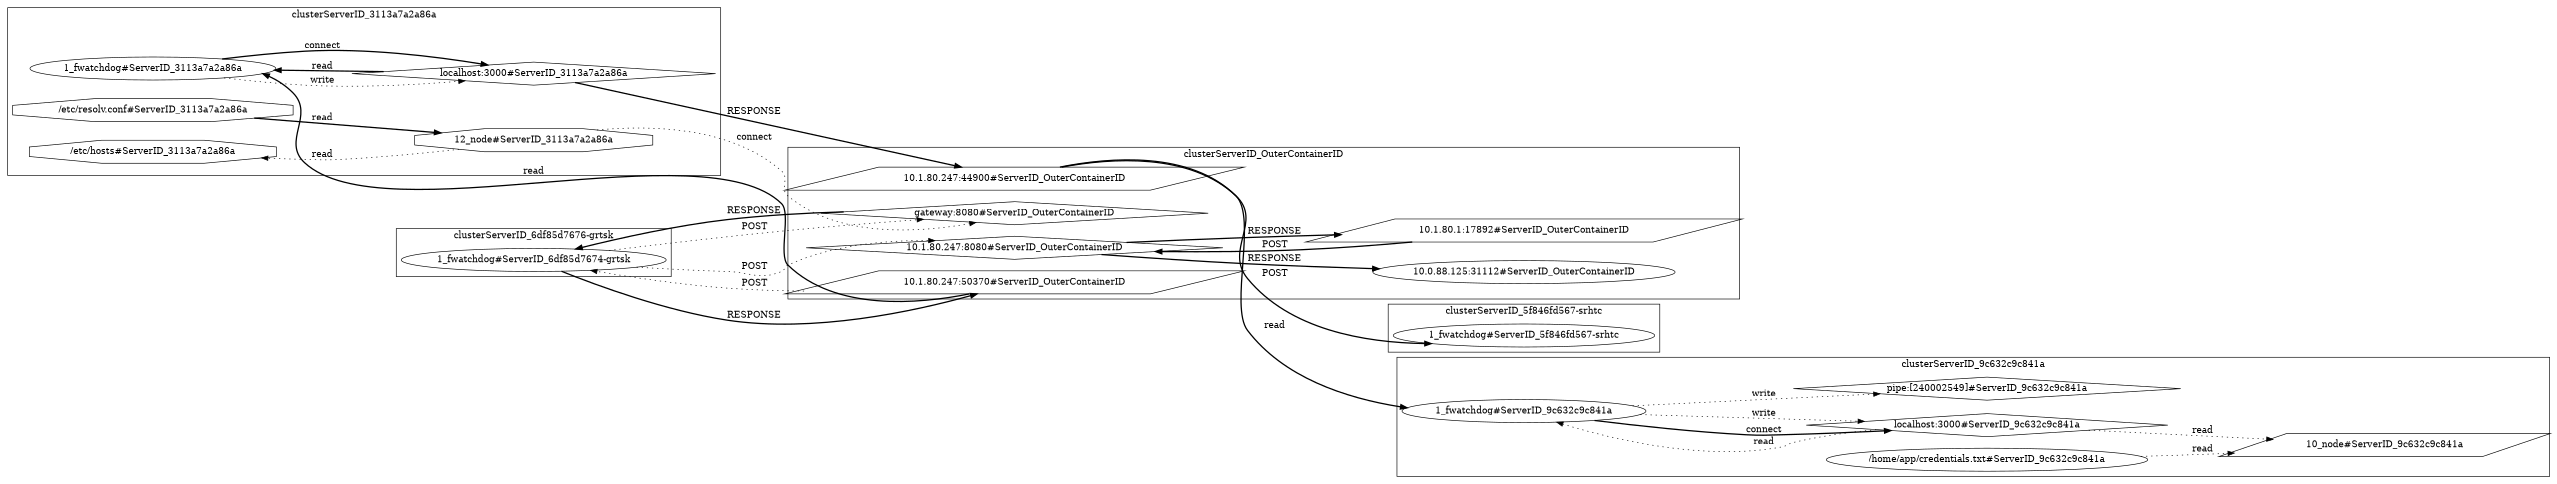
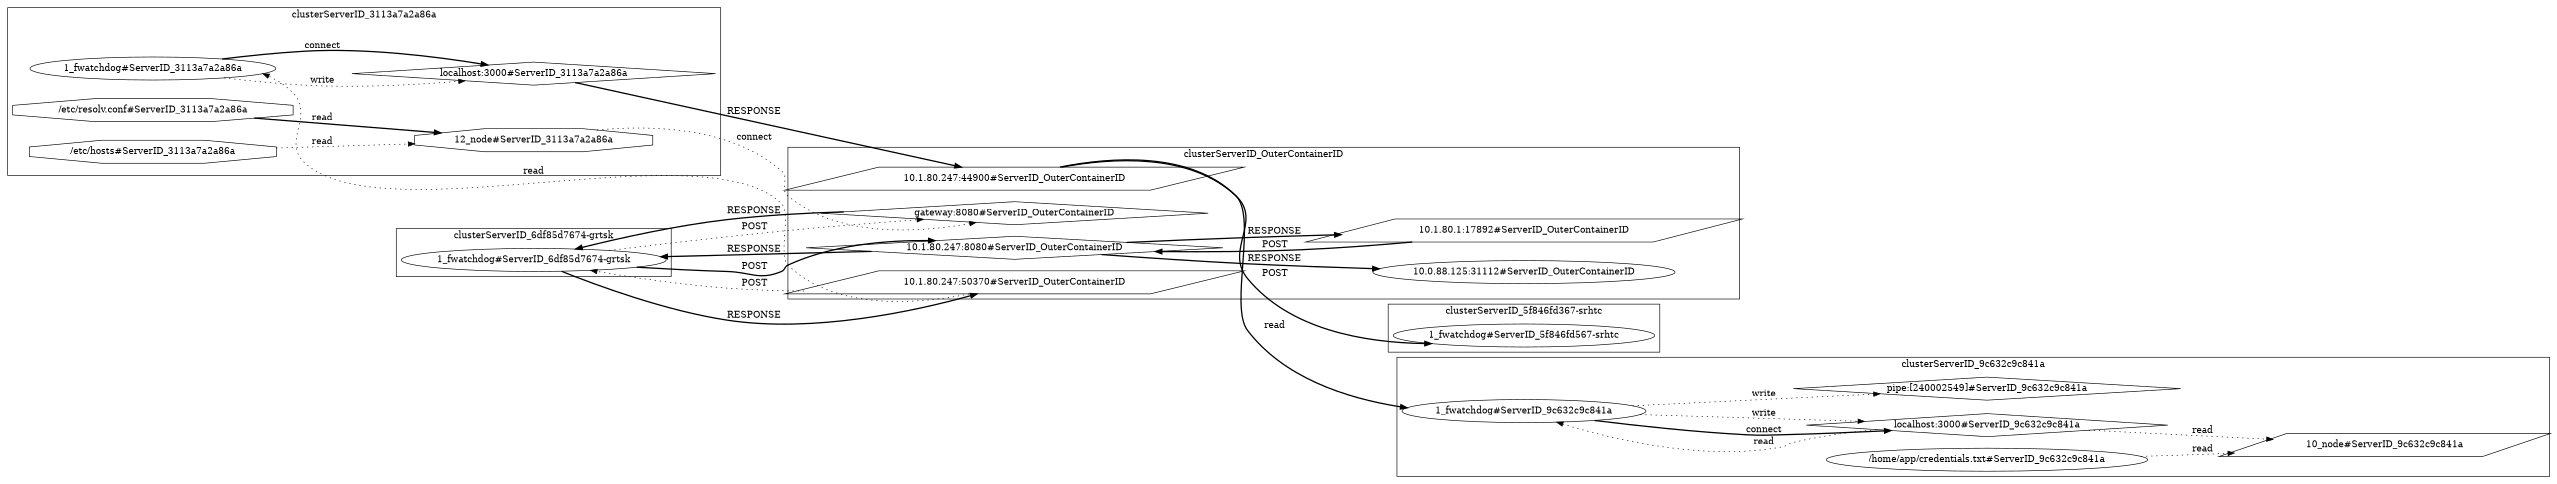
edge "localhost:3000#ServerID_3113a7a2a86a" -> "1_fwatchdog#ServerID_3113a7a2a86a": removed, label "read"
edge "12_node#ServerID_3113a7a2a86a" -> "/etc/hosts#ServerID_3113a7a2a86a": reversed
edge "10.1.80.247:50370#ServerID_OuterContainerID" -> "1_fwatchdog#ServerID_3113a7a2a86a": style bold -> dotted
cluster "clusterServerID_6df85d7676-grtsk": label "clusterServerID_6df85d7676-grtsk" -> "clusterServerID_6df85d7674-grtsk"
edge "10.1.80.247:8080#ServerID_OuterContainerID" -> "1_fwatchdog#ServerID_6df85d7674-grtsk": added, label "RESPONSE"
edge "1_fwatchdog#ServerID_6df85d7674-grtsk" -> "10.1.80.247:8080#ServerID_OuterContainerID": style dotted -> bold
cluster "clusterServerID_5f846fd567-srhtc": label "clusterServerID_5f846fd567-srhtc" -> "clusterServerID_5f846fd367-srhtc"
